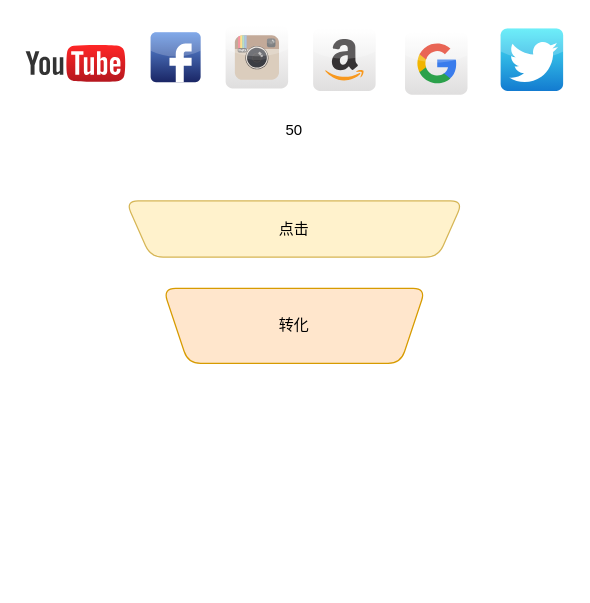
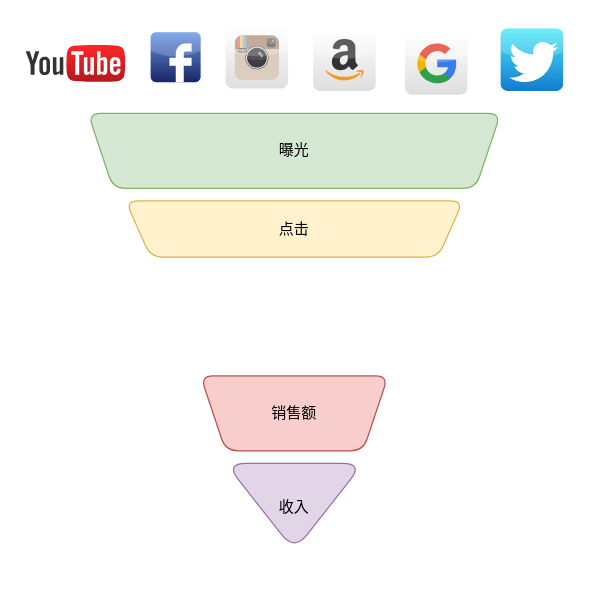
node "曝光": added
node "转化": removed
node "销售额": added
node "收入": added
